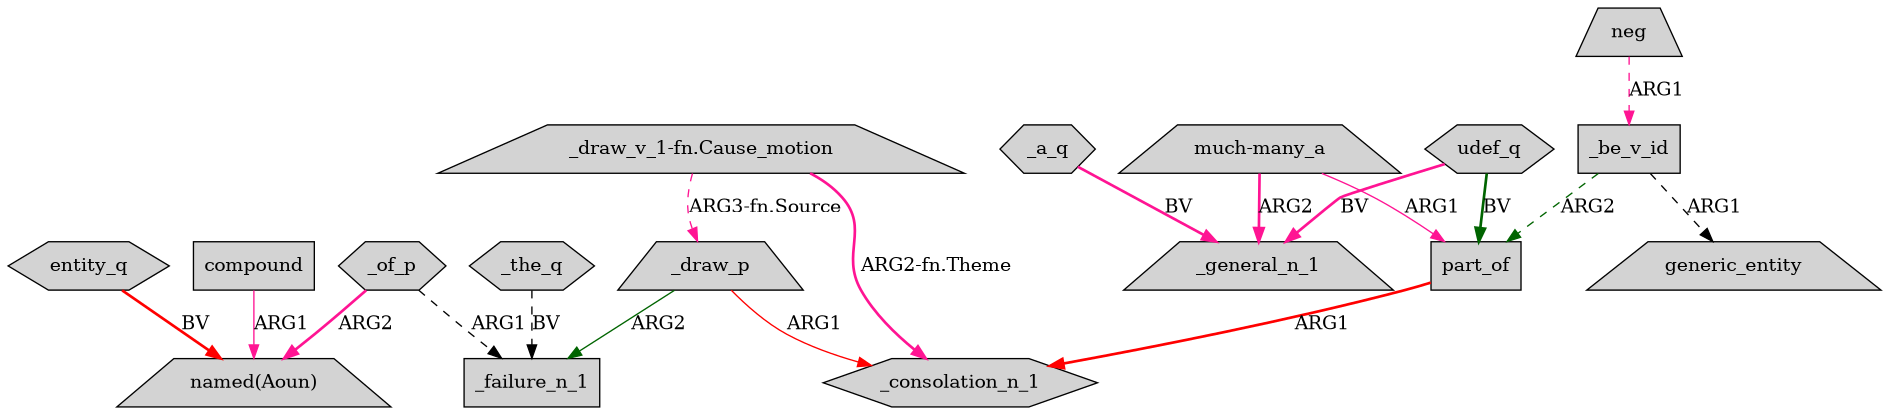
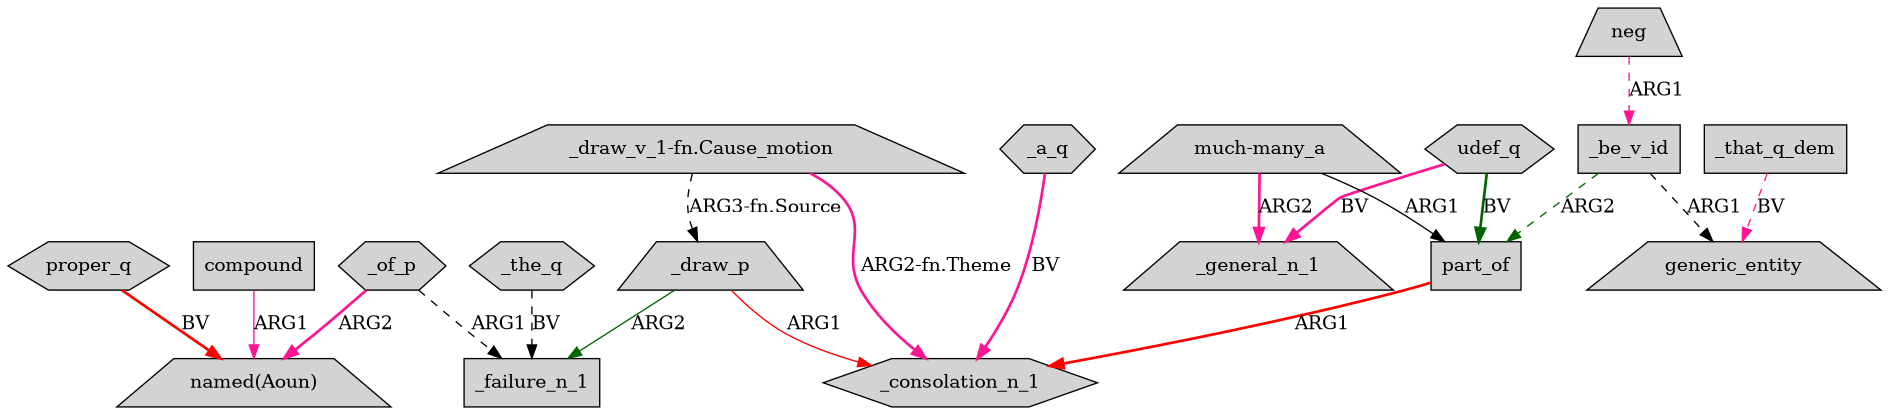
node "_that_q_dem": added
edge "much-many_a" -> "part_of": color deeppink -> black
edge "_draw_v_1-fn.Cause_motion" -> "_draw_p": color deeppink -> black
edge "_a_q" -> "_general_n_1": now "_a_q" -> "_consolation_n_1"
node "entity_q": label "entity_q" -> "proper_q"
